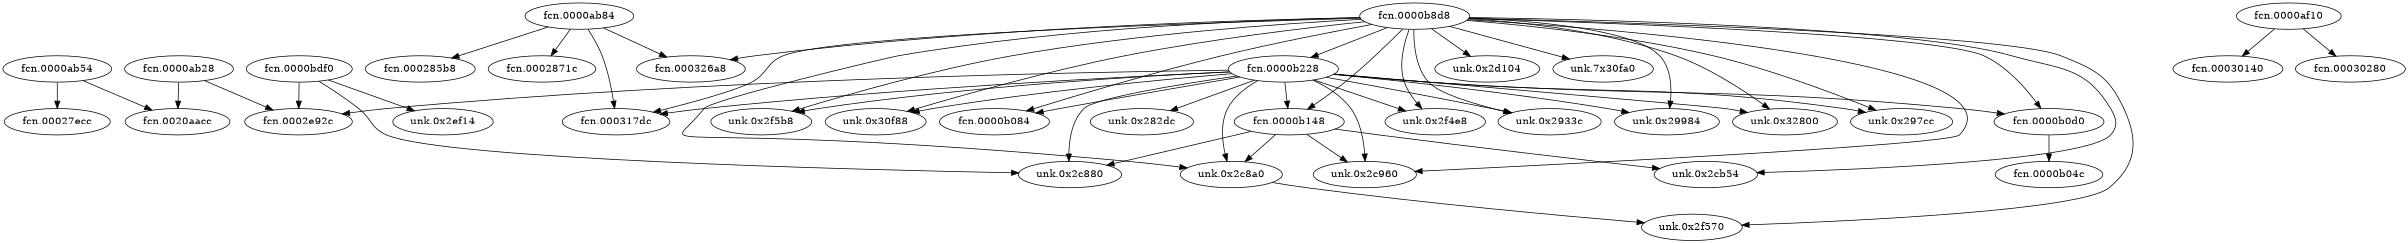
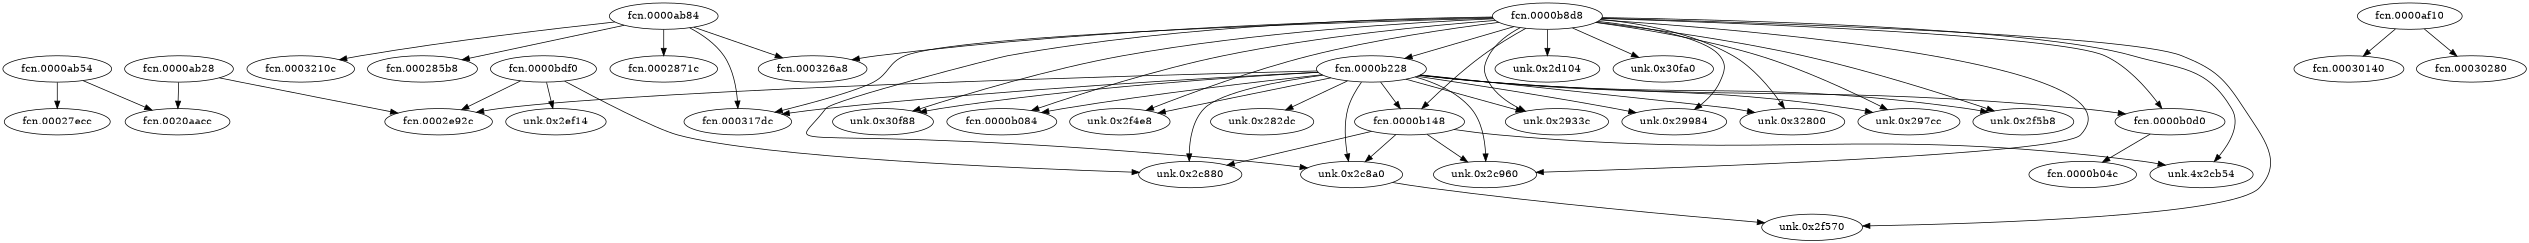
node "fcn.0003210c": added
node "unk.7x30fa0": label "unk.7x30fa0" -> "unk.0x30fa0"
node "unk.0x2cb54": label "unk.0x2cb54" -> "unk.4x2cb54"
